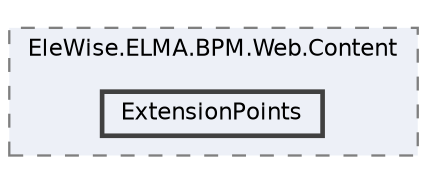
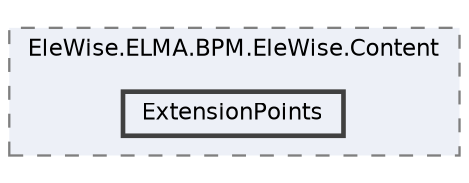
cluster "EleWise.ELMA.BPM.Web.Content": label "EleWise.ELMA.BPM.Web.Content" -> "EleWise.ELMA.BPM.EleWise.Content"
